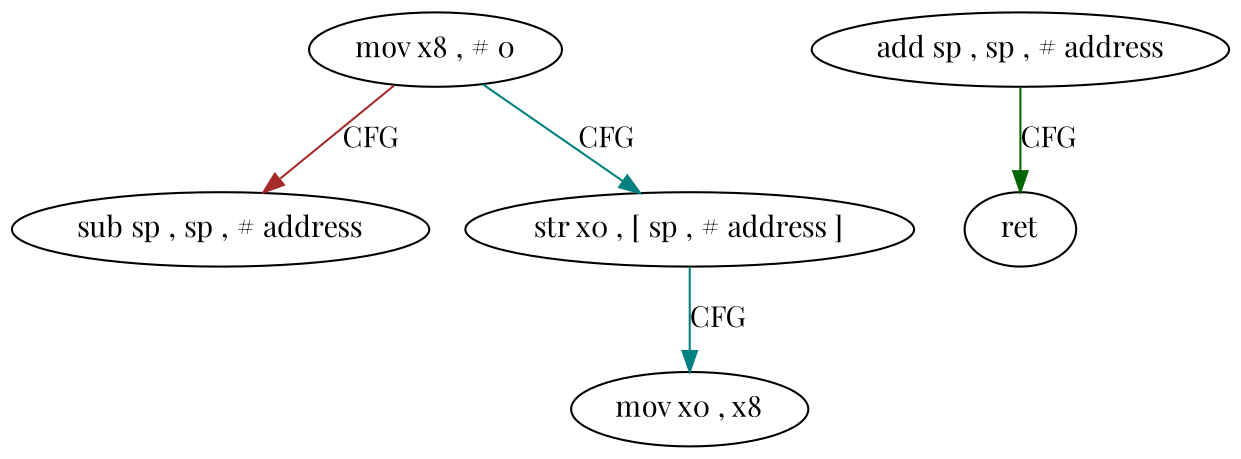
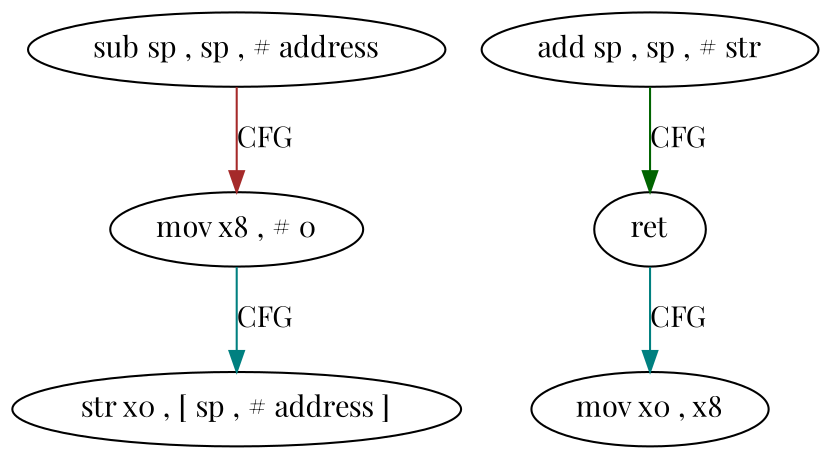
node "add sp , sp , # address": label "add sp , sp , # address" -> "add sp , sp , # str"
edge "mov x8 , # 0" -> "sub sp , sp , # address": reversed
edge "str x0 , [ sp , # address ]" -> "mov x0 , x8": now "ret" -> "mov x0 , x8"
